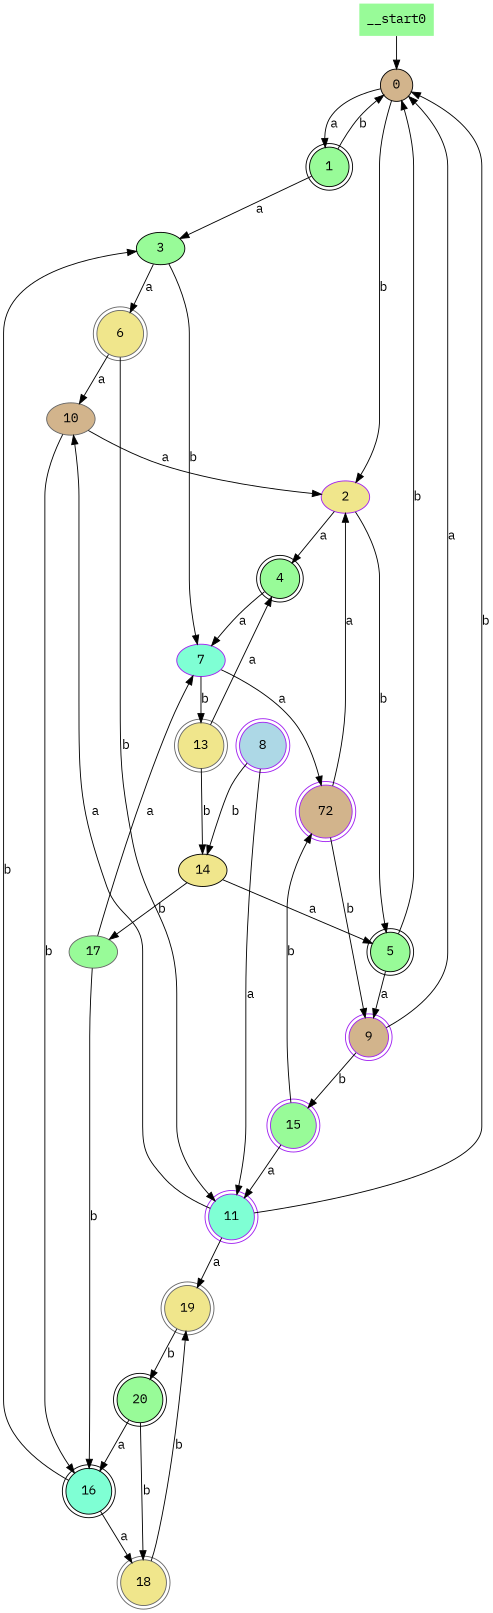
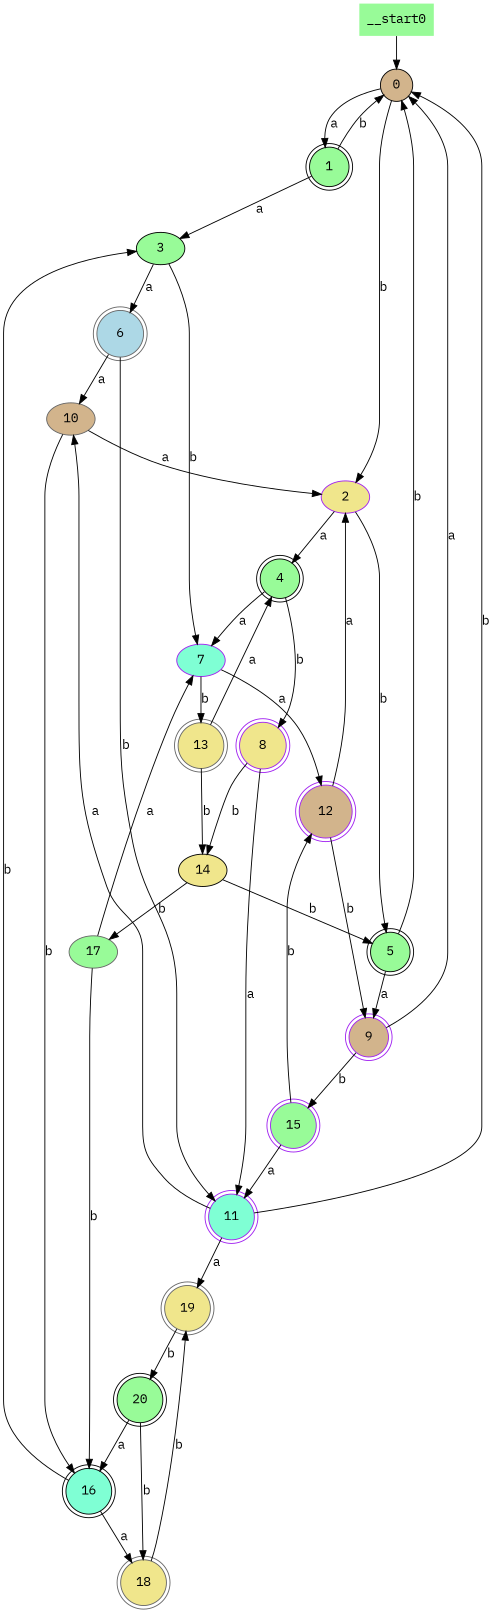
node "6": fillcolor khaki -> lightblue
edge "4" -> "8": added, label "b"
node "8": fillcolor lightblue -> khaki
node "72": label "72" -> "12"
edge "14" -> "5": label "a" -> "b"
